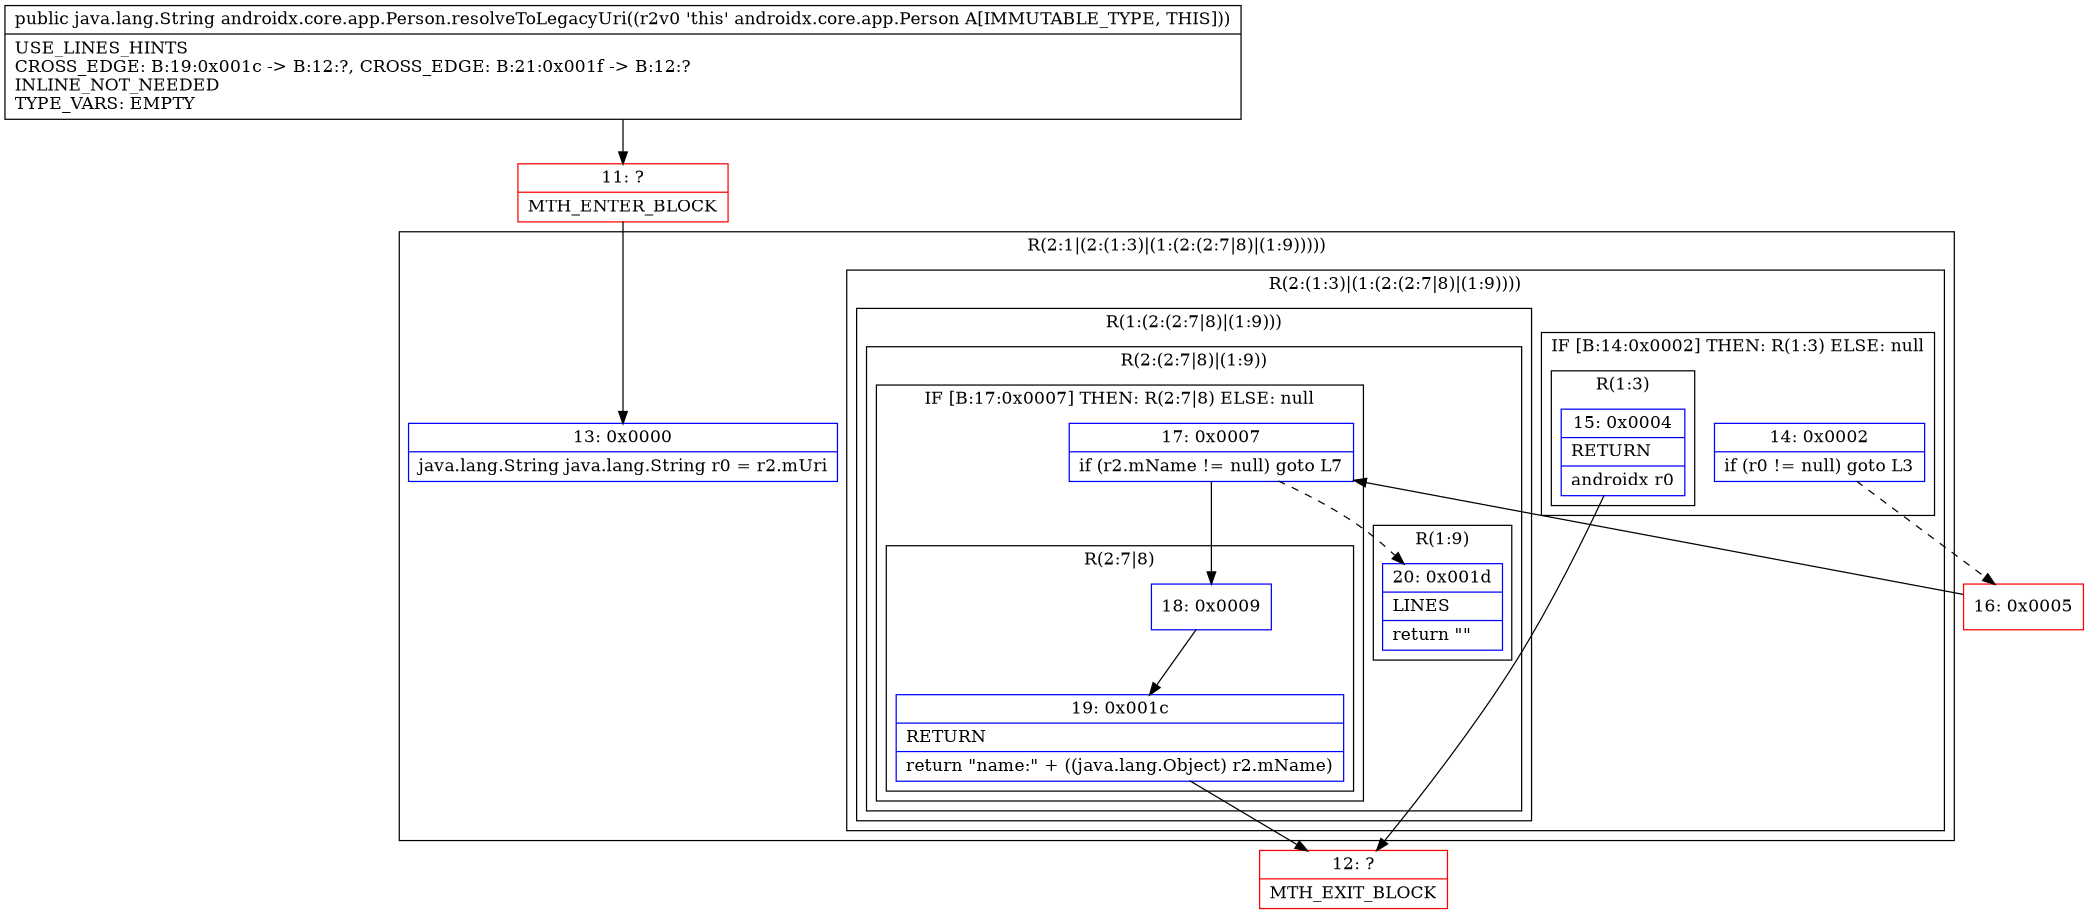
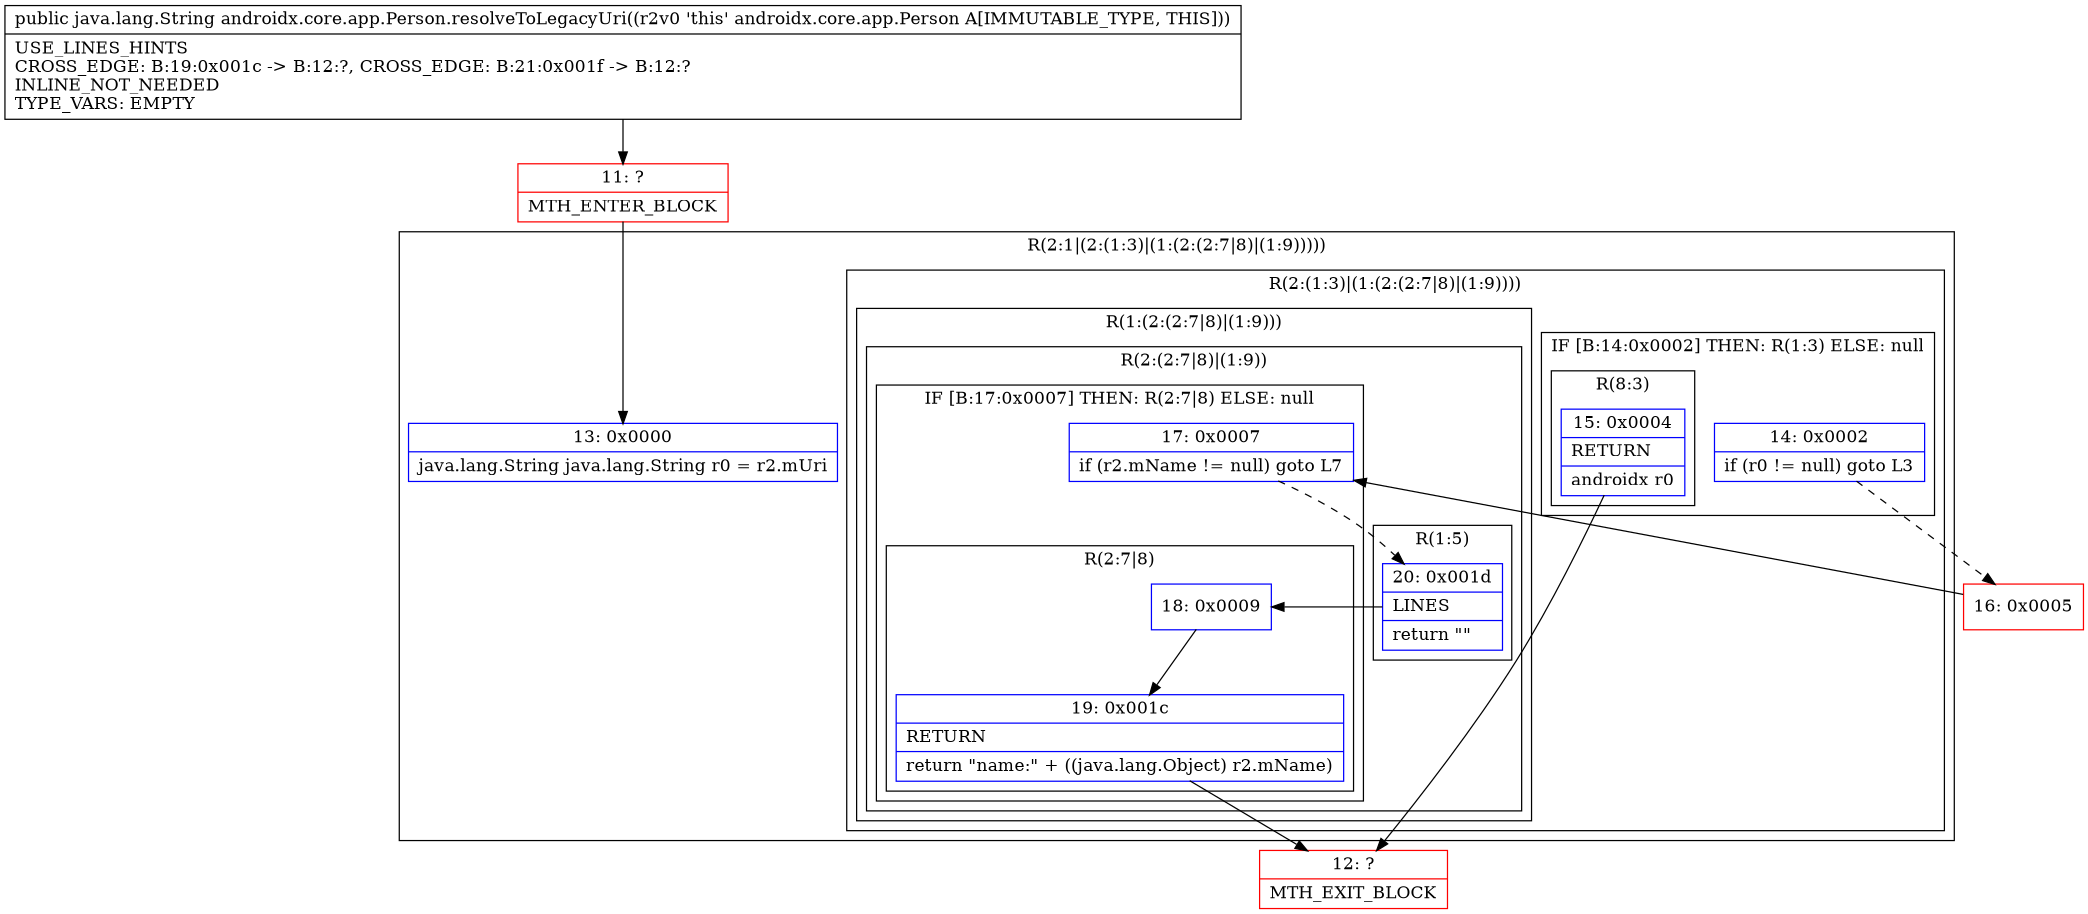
cluster "R(1:3)": label "R(1:3)" -> "R(8:3)"
edge "17: 0x0007" -> "18: 0x0009": now "20: 0x001d" -> "18: 0x0009"
cluster "R(1:9)": label "R(1:9)" -> "R(1:5)"
